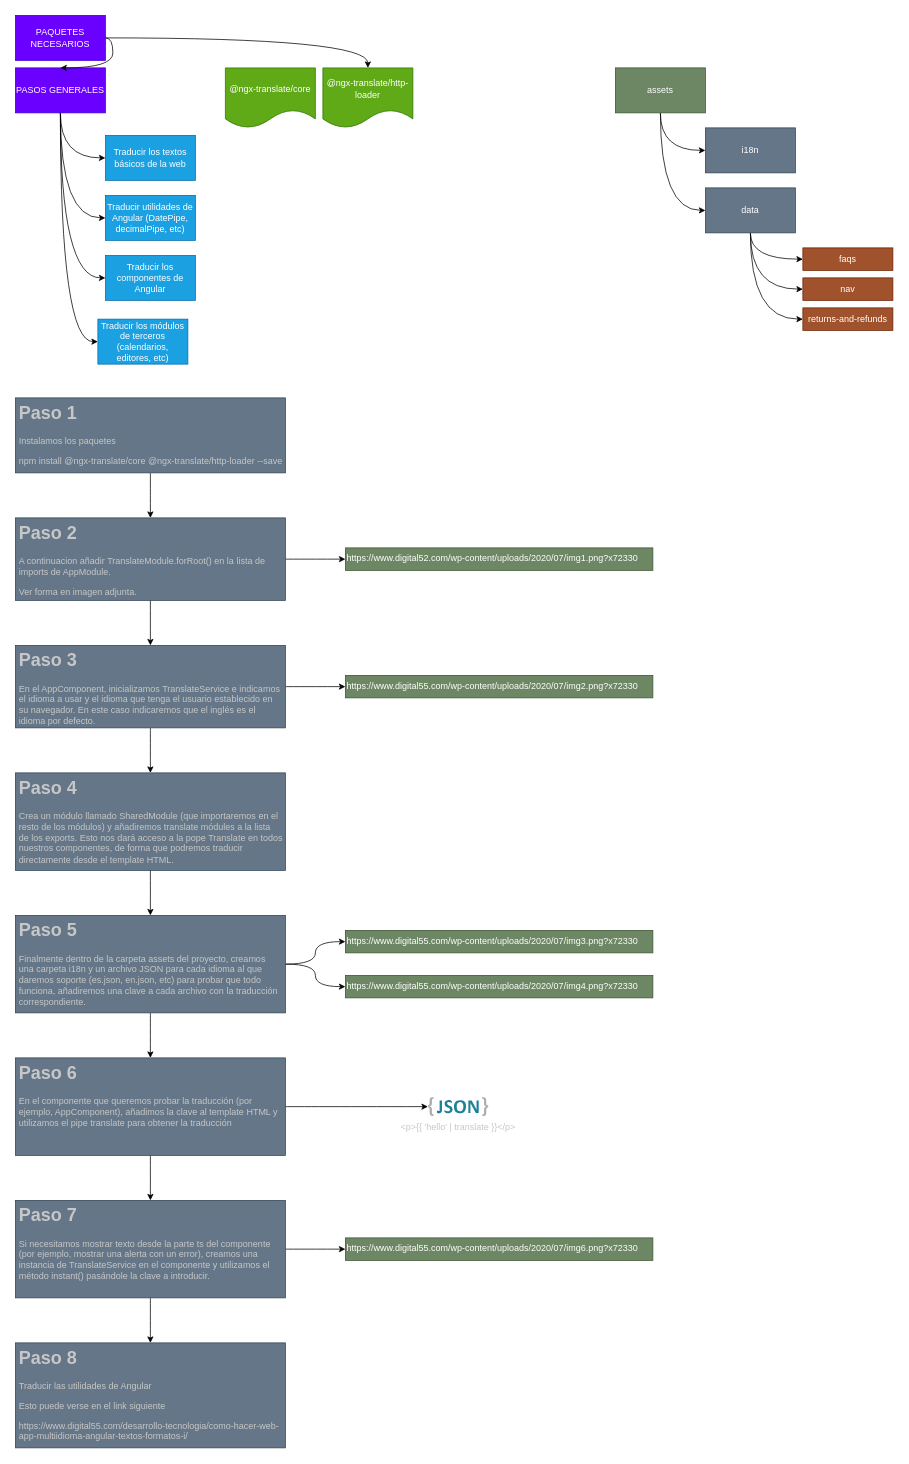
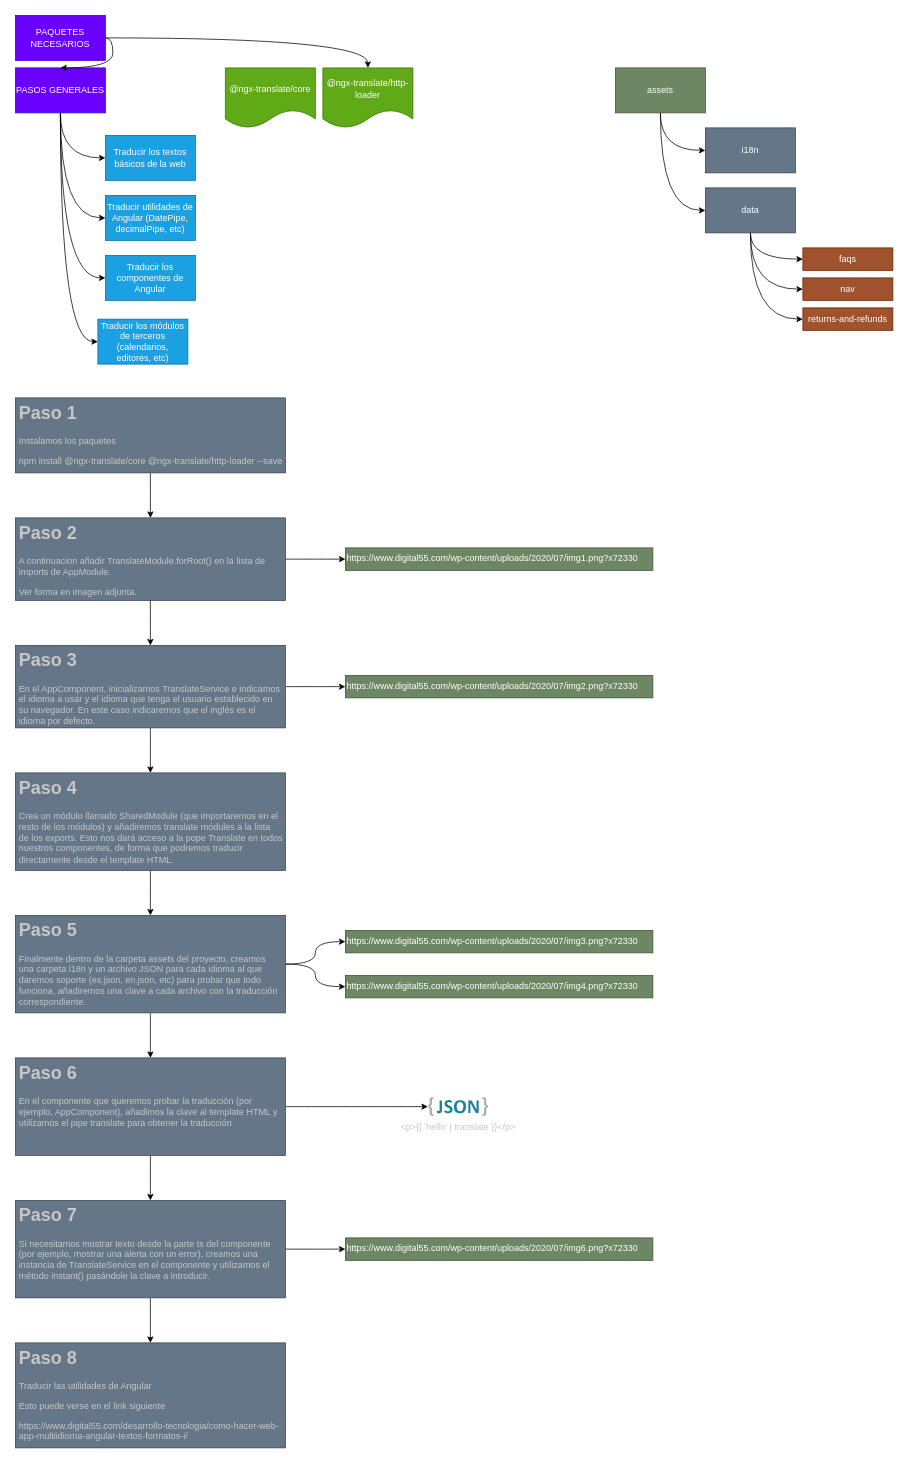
node "https://www.digital52.com/wp-content/uploads/2020/07/img1.png?x72330": label "https://www.digital52.com/wp-content/uploads/2020/07/img1.png?x72330" -> "https://www.digital55.com/wp-content/uploads/2020/07/img1.png?x72330"
